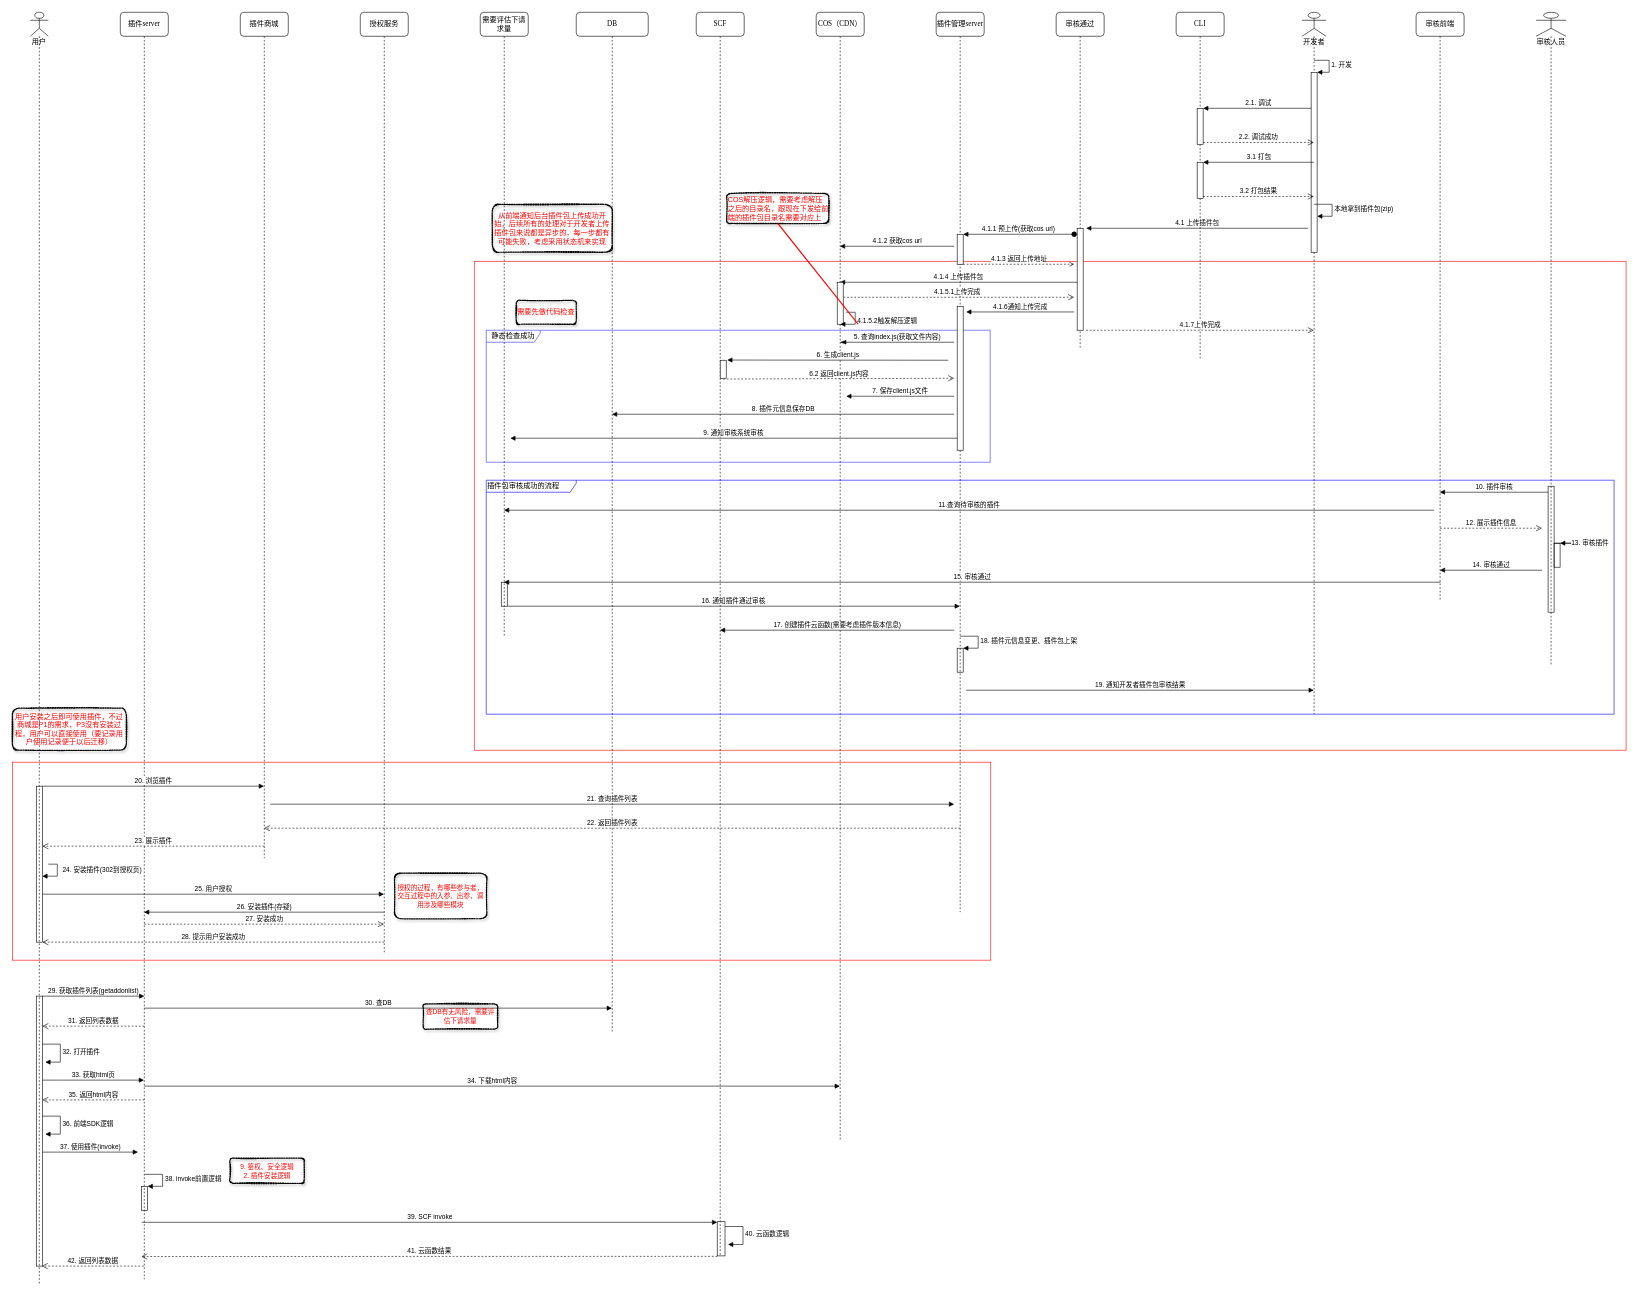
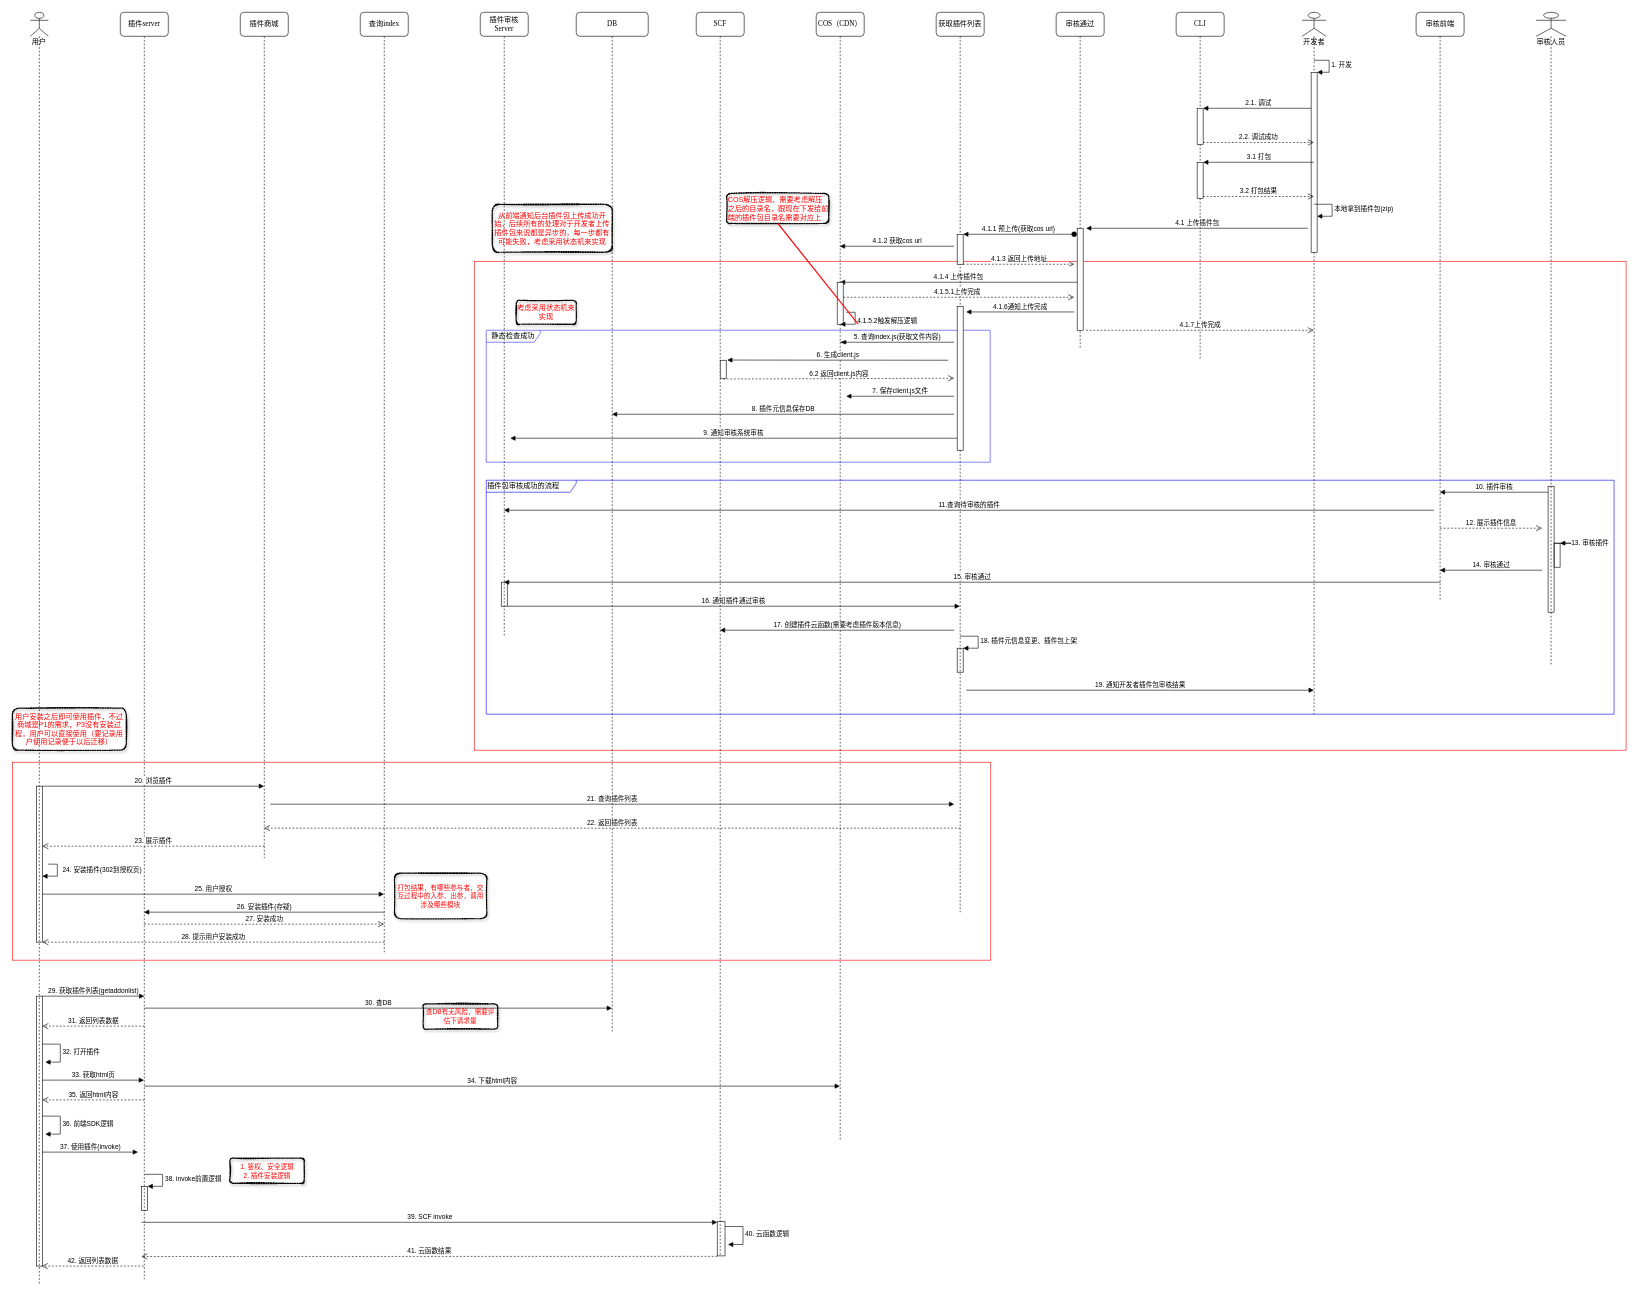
node "授权服务": label "授权服务" -> "查询index"
node "需要评估下请求量": label "需要评估下请求量" -> "插件审核Server"
node "插件管理server": label "插件管理server" -> "获取插件列表"
node "需要先做代码检查": label "需要先做代码检查" -> "考虑采用状态机来实现"
node "授权的过程，有哪些参与者，交互过程中的入参、出参，调用涉及哪些模块": label "授权的过程，有哪些参与者，交互过程中的入参、出参，调用涉及哪些模块" -> "打包结果，有哪些参与者，交互过程中的入参、出参，调用涉及哪些模块"
node "9. 鉴权、安全逻辑 2. 插件安装逻辑": label "9. 鉴权、安全逻辑 2. 插件安装逻辑" -> "1. 鉴权、安全逻辑 2. 插件安装逻辑"
